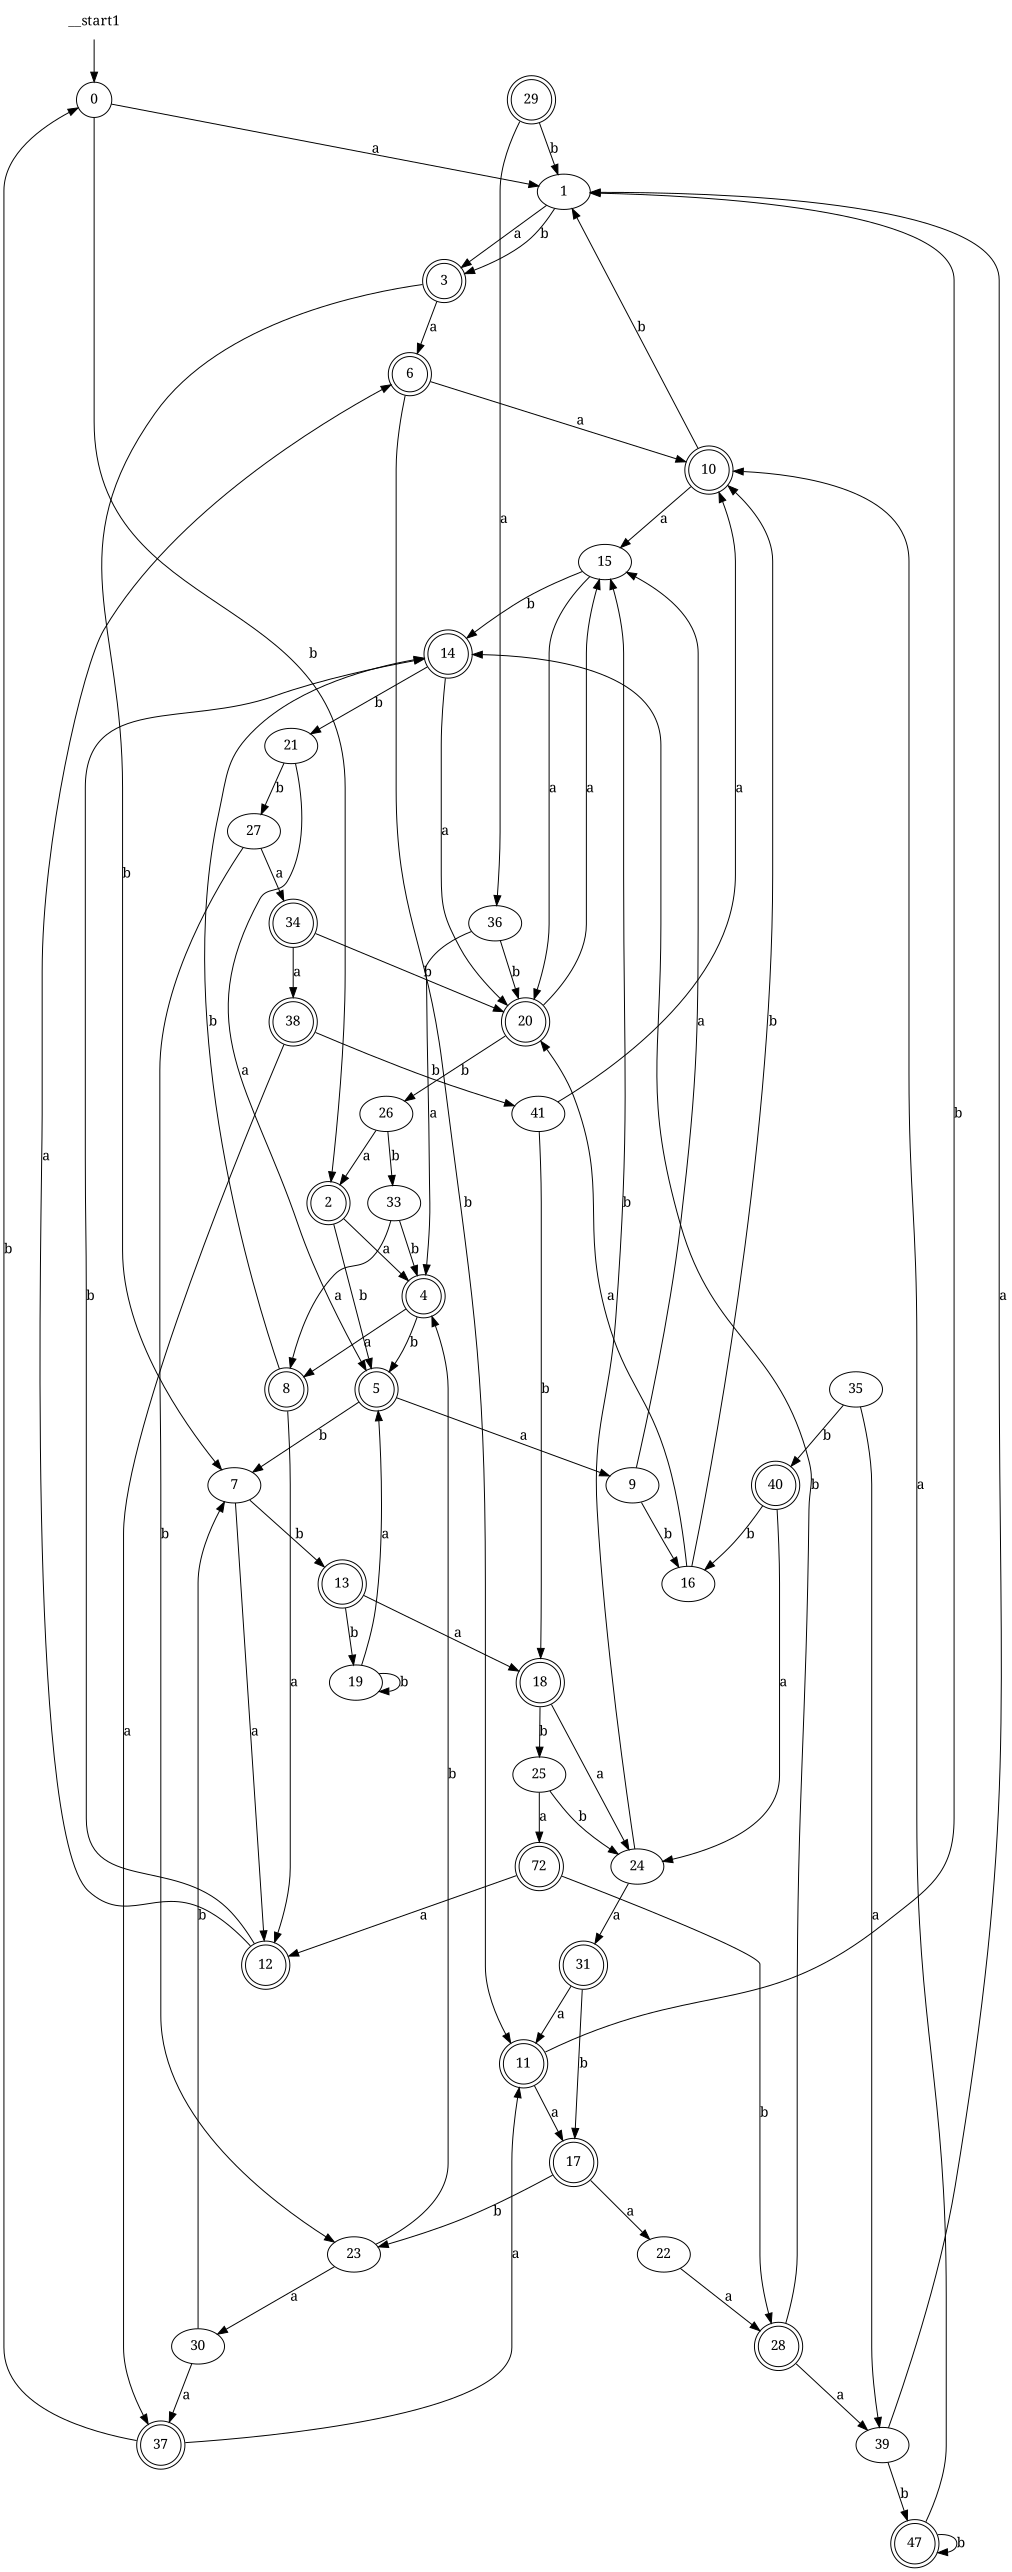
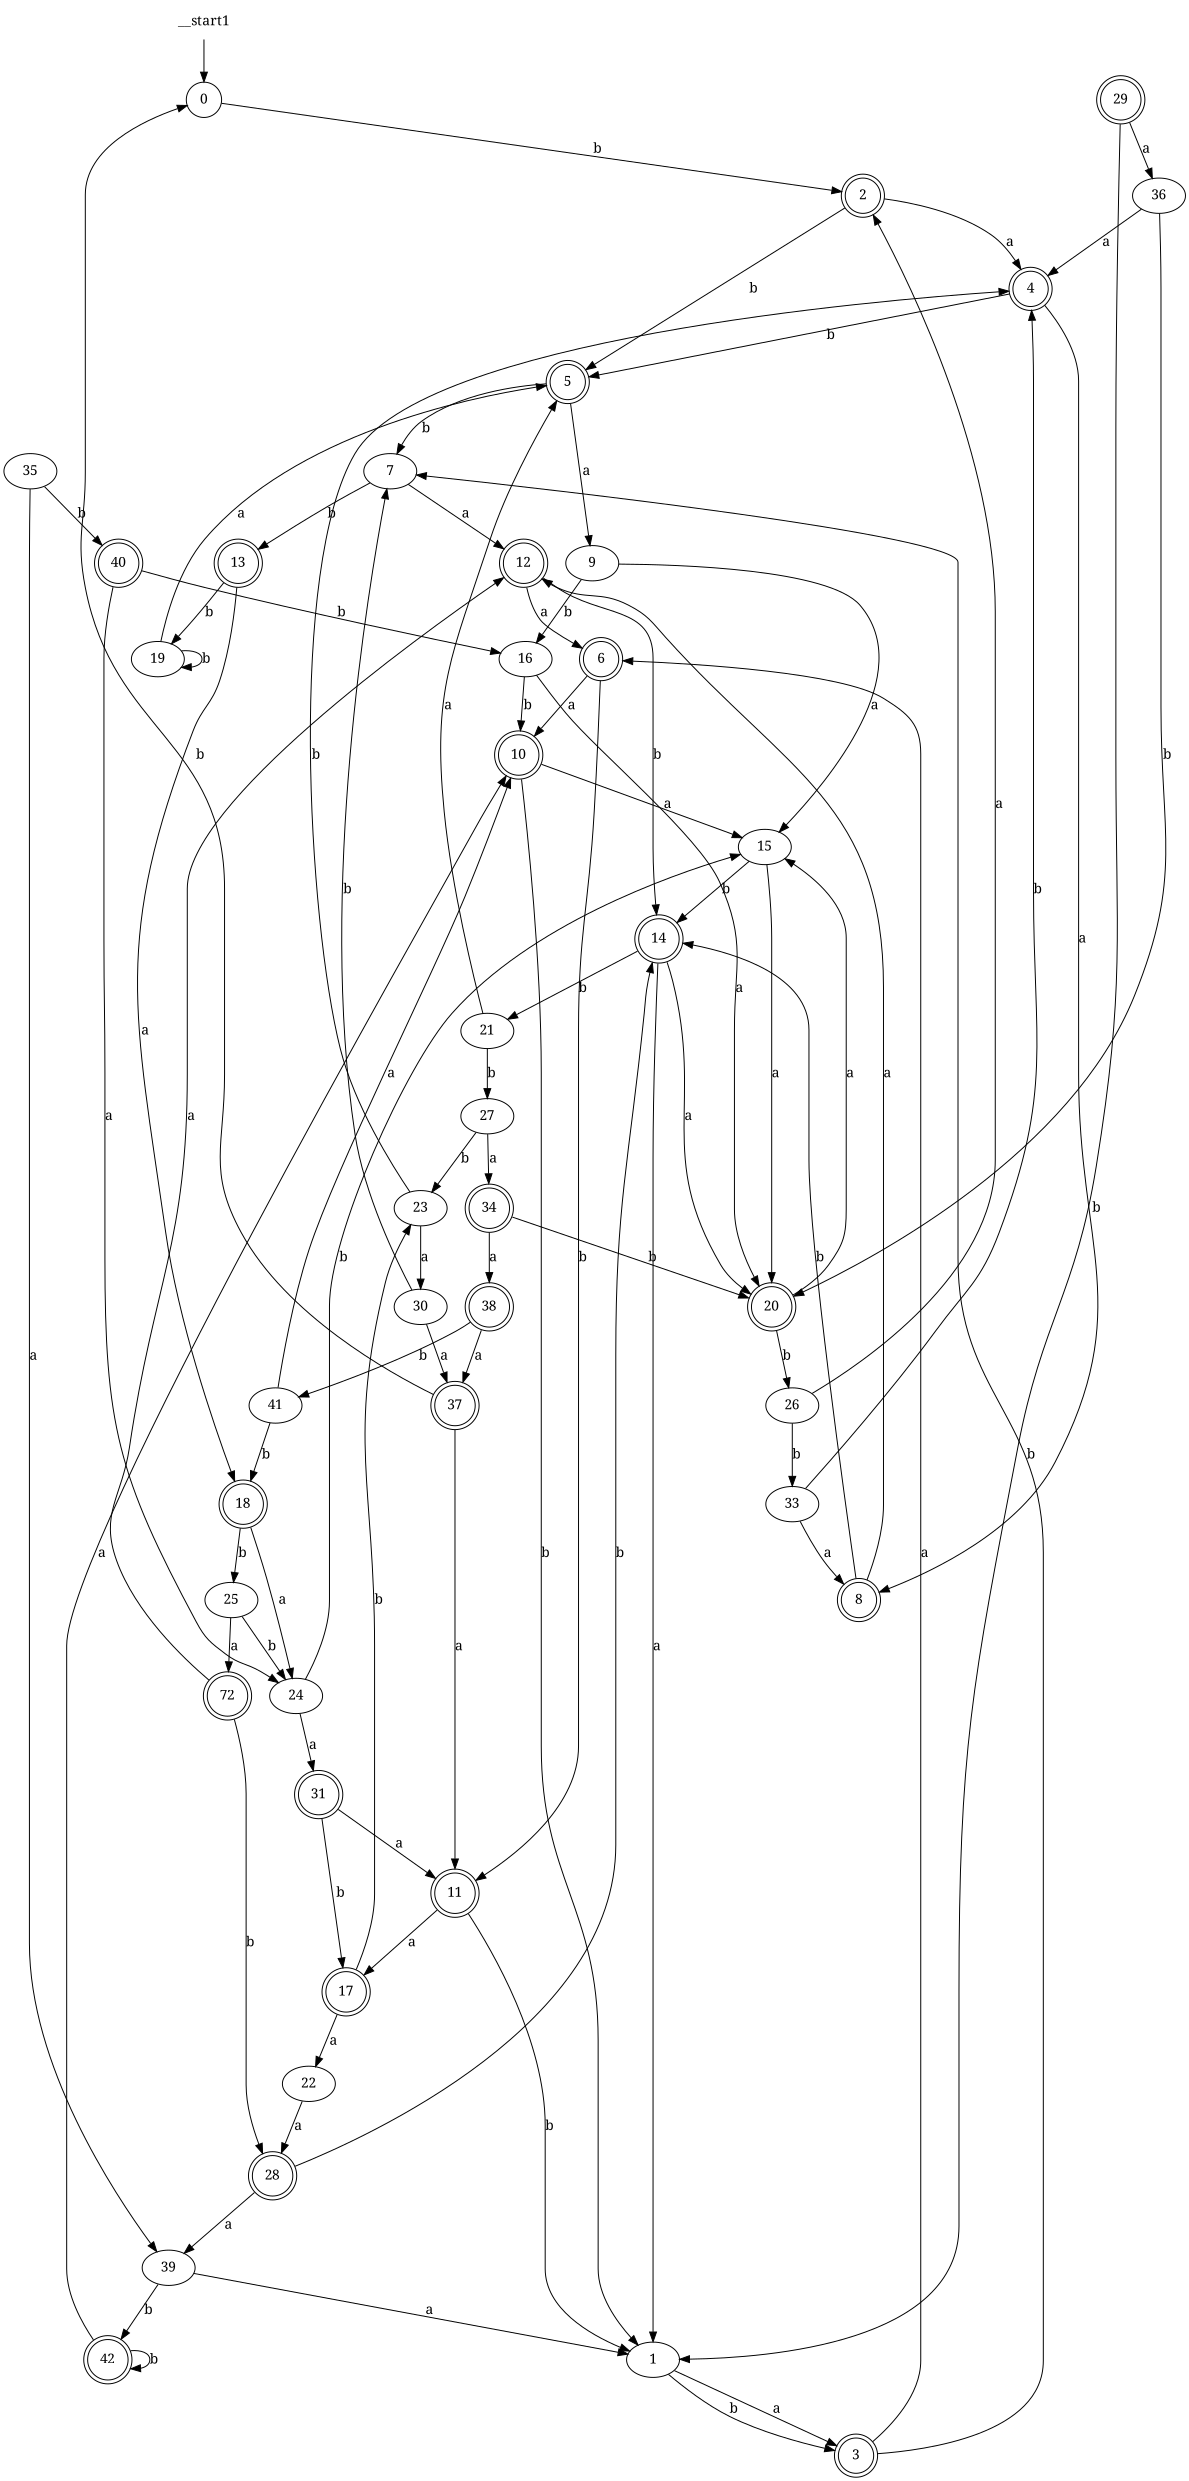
edge "0" -> "1": now "14" -> "1"
node "47": label "47" -> "42"
